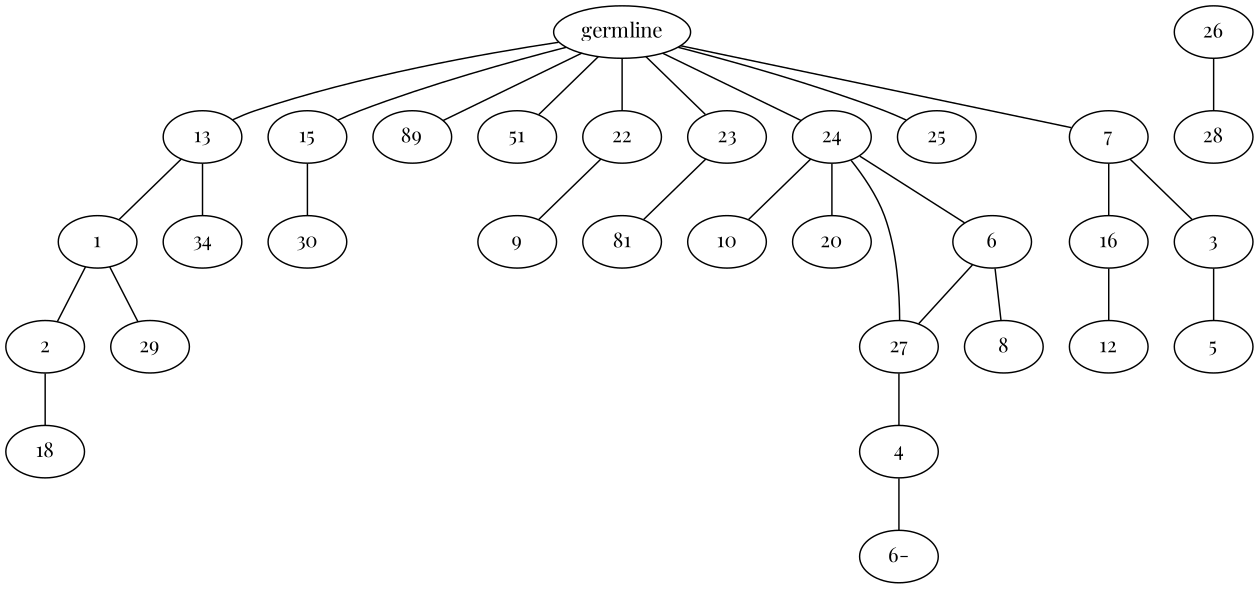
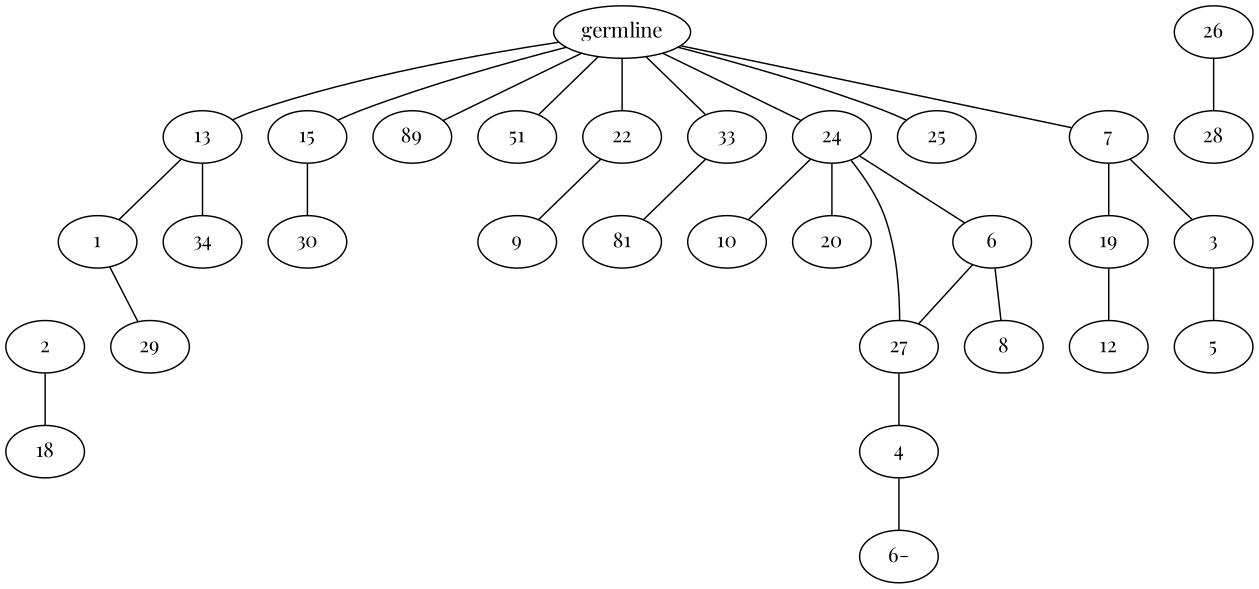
node "23": label "23" -> "33"
node "16": label "16" -> "19"
edge "1" -- "2": removed
